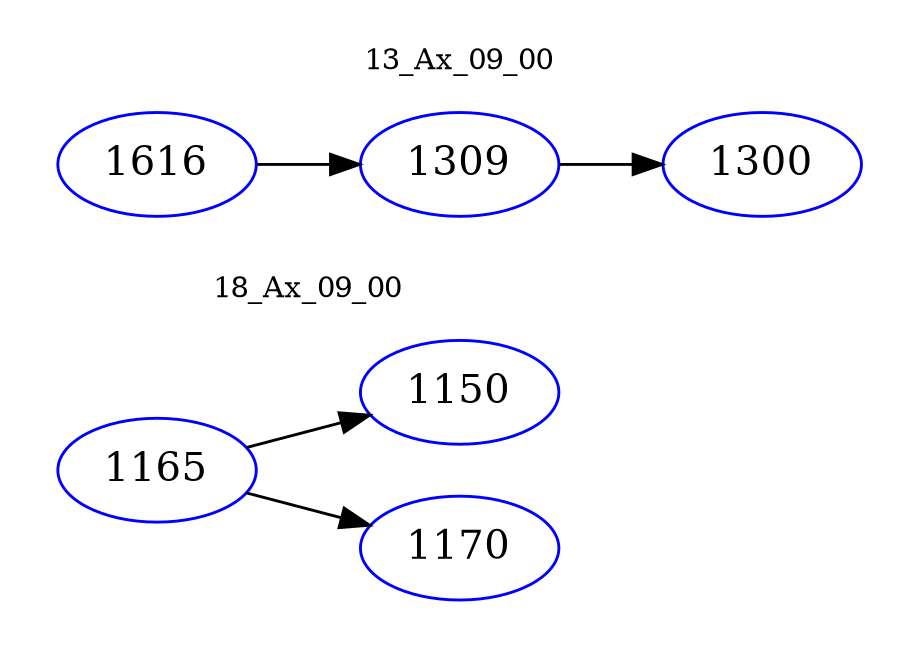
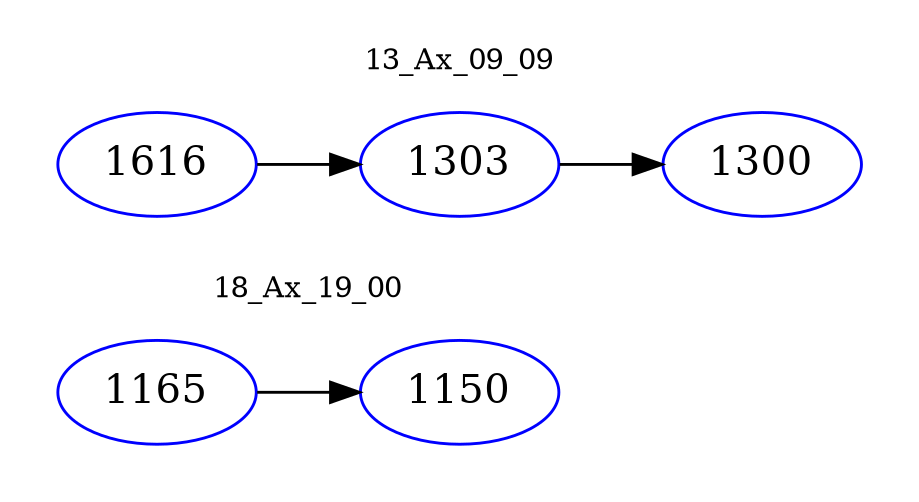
cluster "13_Ax_09_00": label "13_Ax_09_00" -> "13_Ax_09_09"
node "1309": label "1309" -> "1303"
cluster "18_Ax_09_00": label "18_Ax_09_00" -> "18_Ax_19_00"
node "1170": removed
